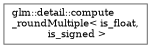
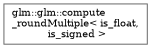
node "glm::detail::compute _roundMultiple< is_float, is_signed >": label "glm::detail::compute _roundMultiple< is_float, is_signed >" -> "glm::glm::compute _roundMultiple< is_float, is_signed >"
